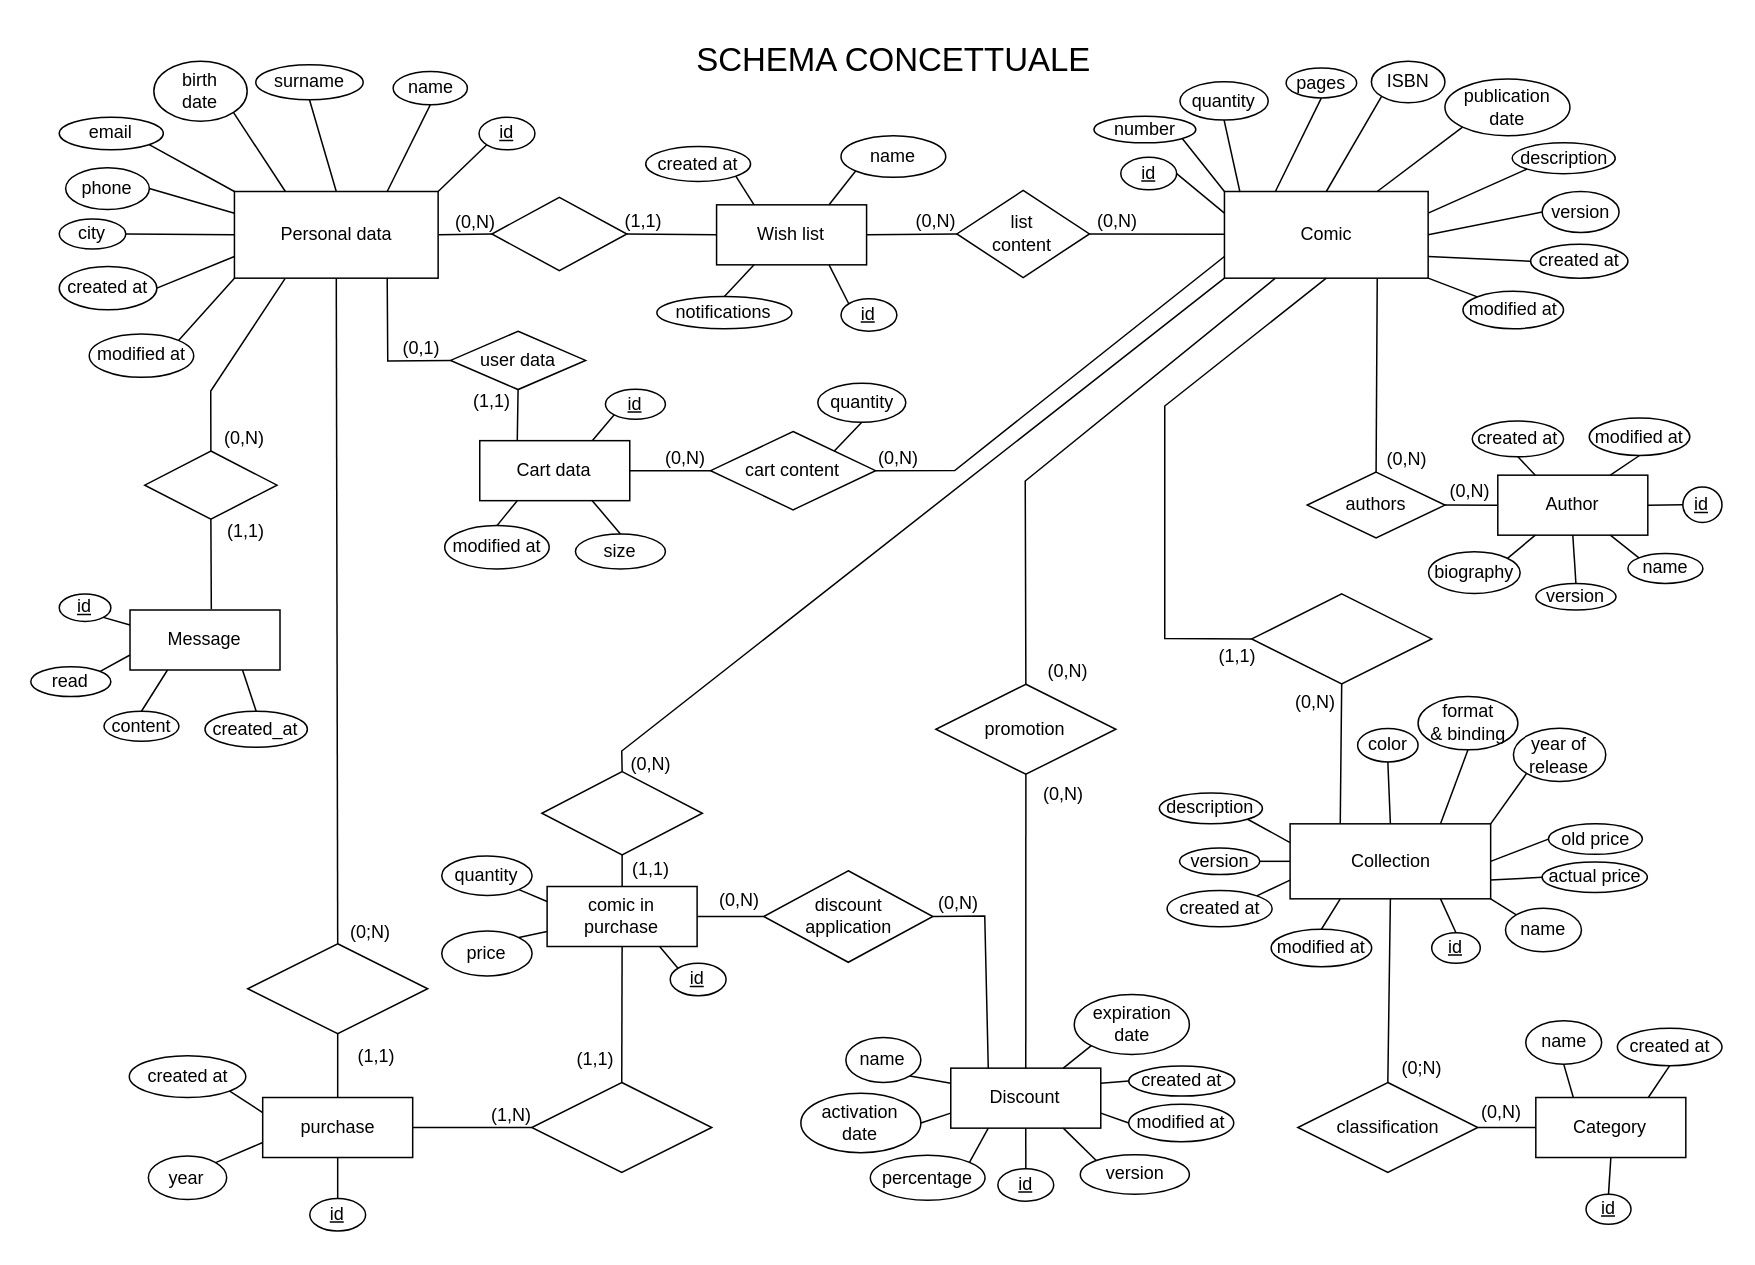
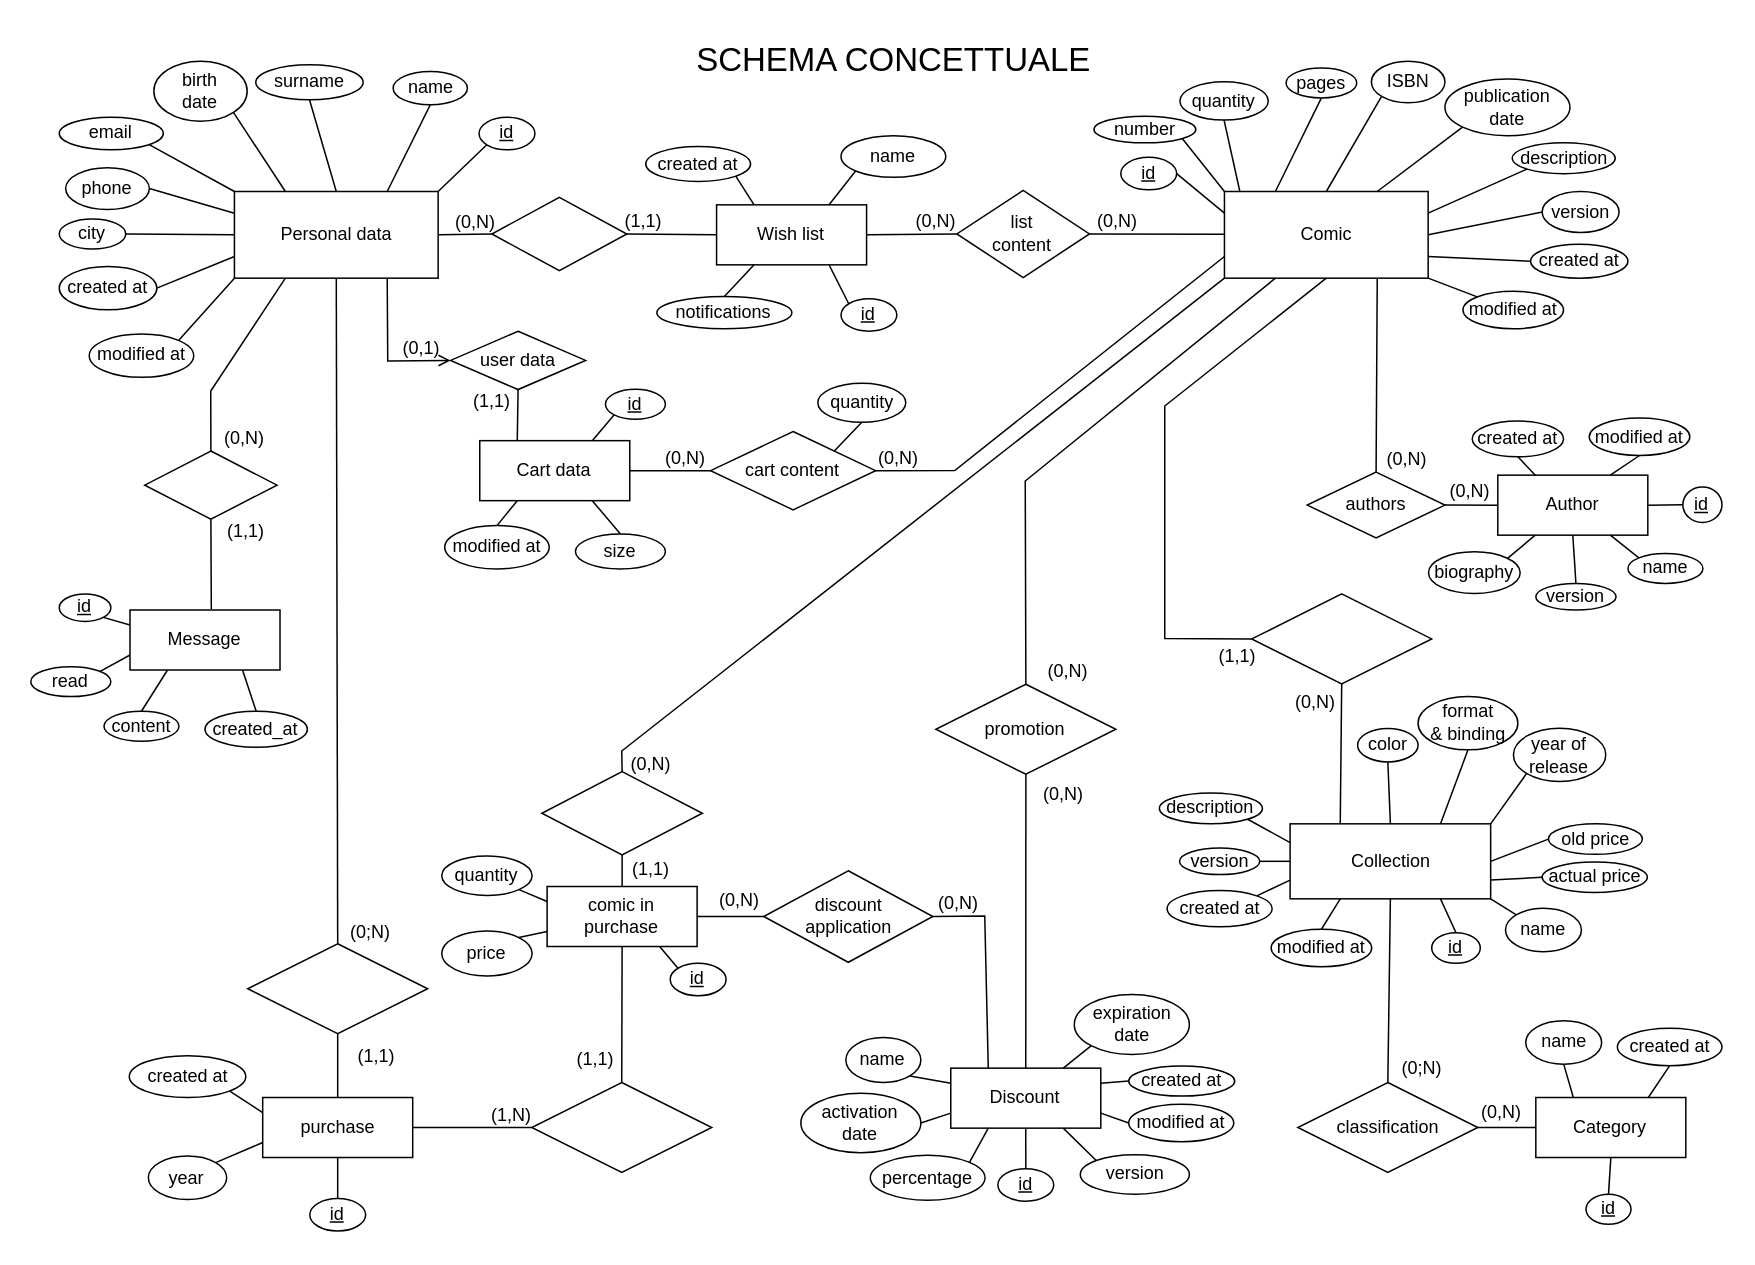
edge "Personal data" -- "user data": arrowhead none -> open
